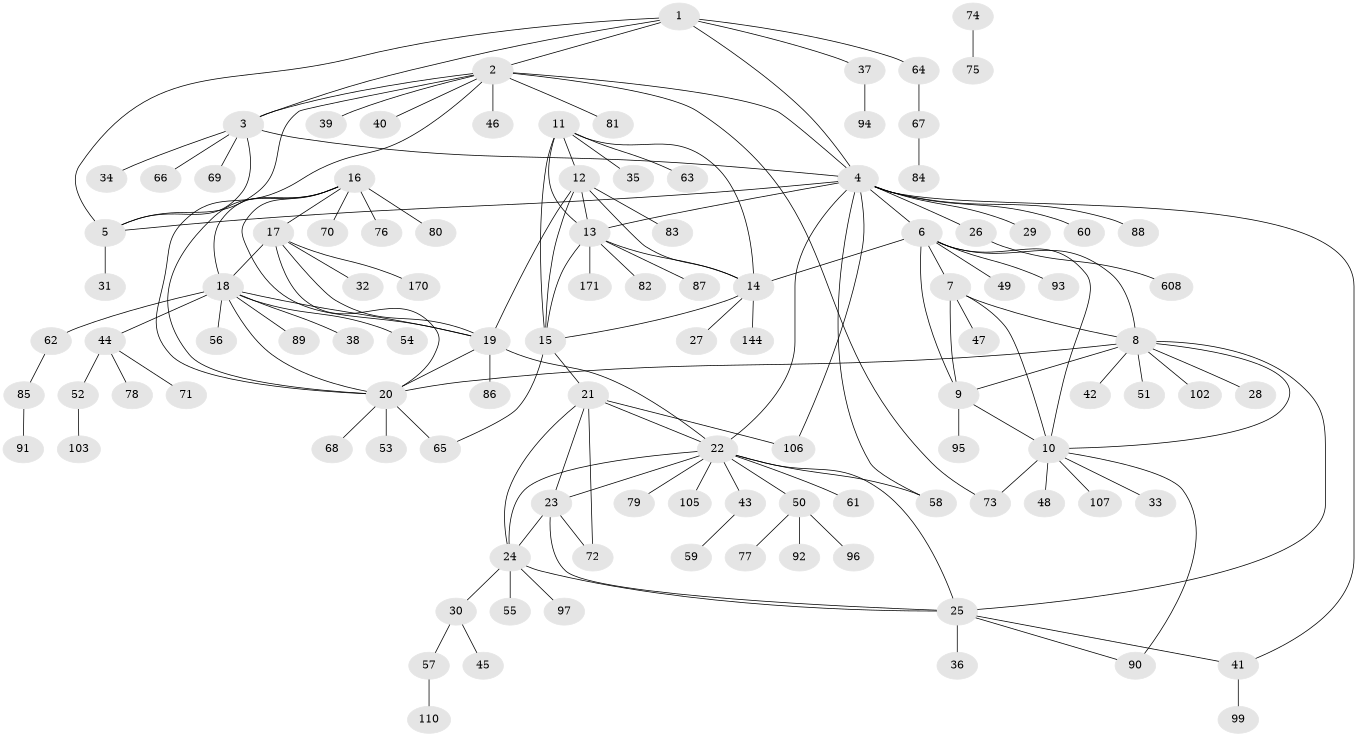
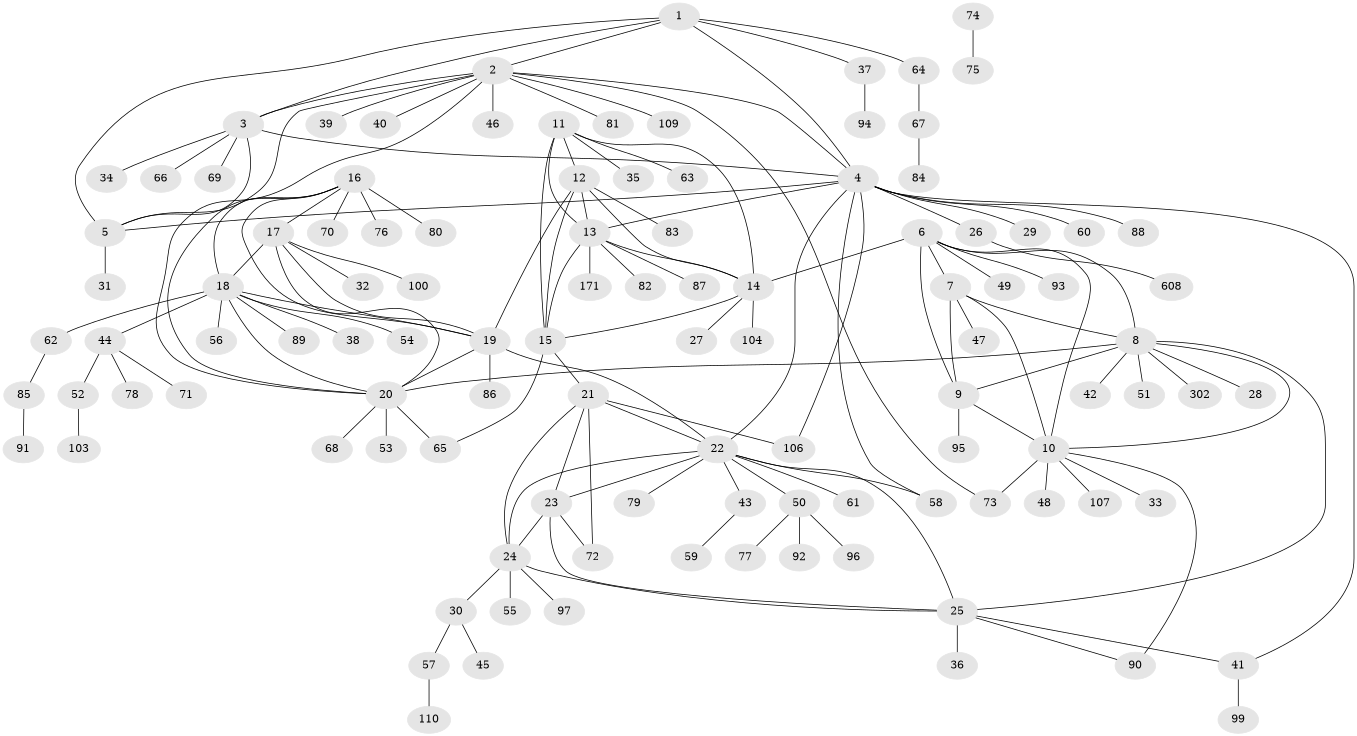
node "109": added
edge "4" -- "6": removed
node "170": label "170" -> "100"
node "144": label "144" -> "104"
node "102": label "102" -> "302"
node "105": removed
